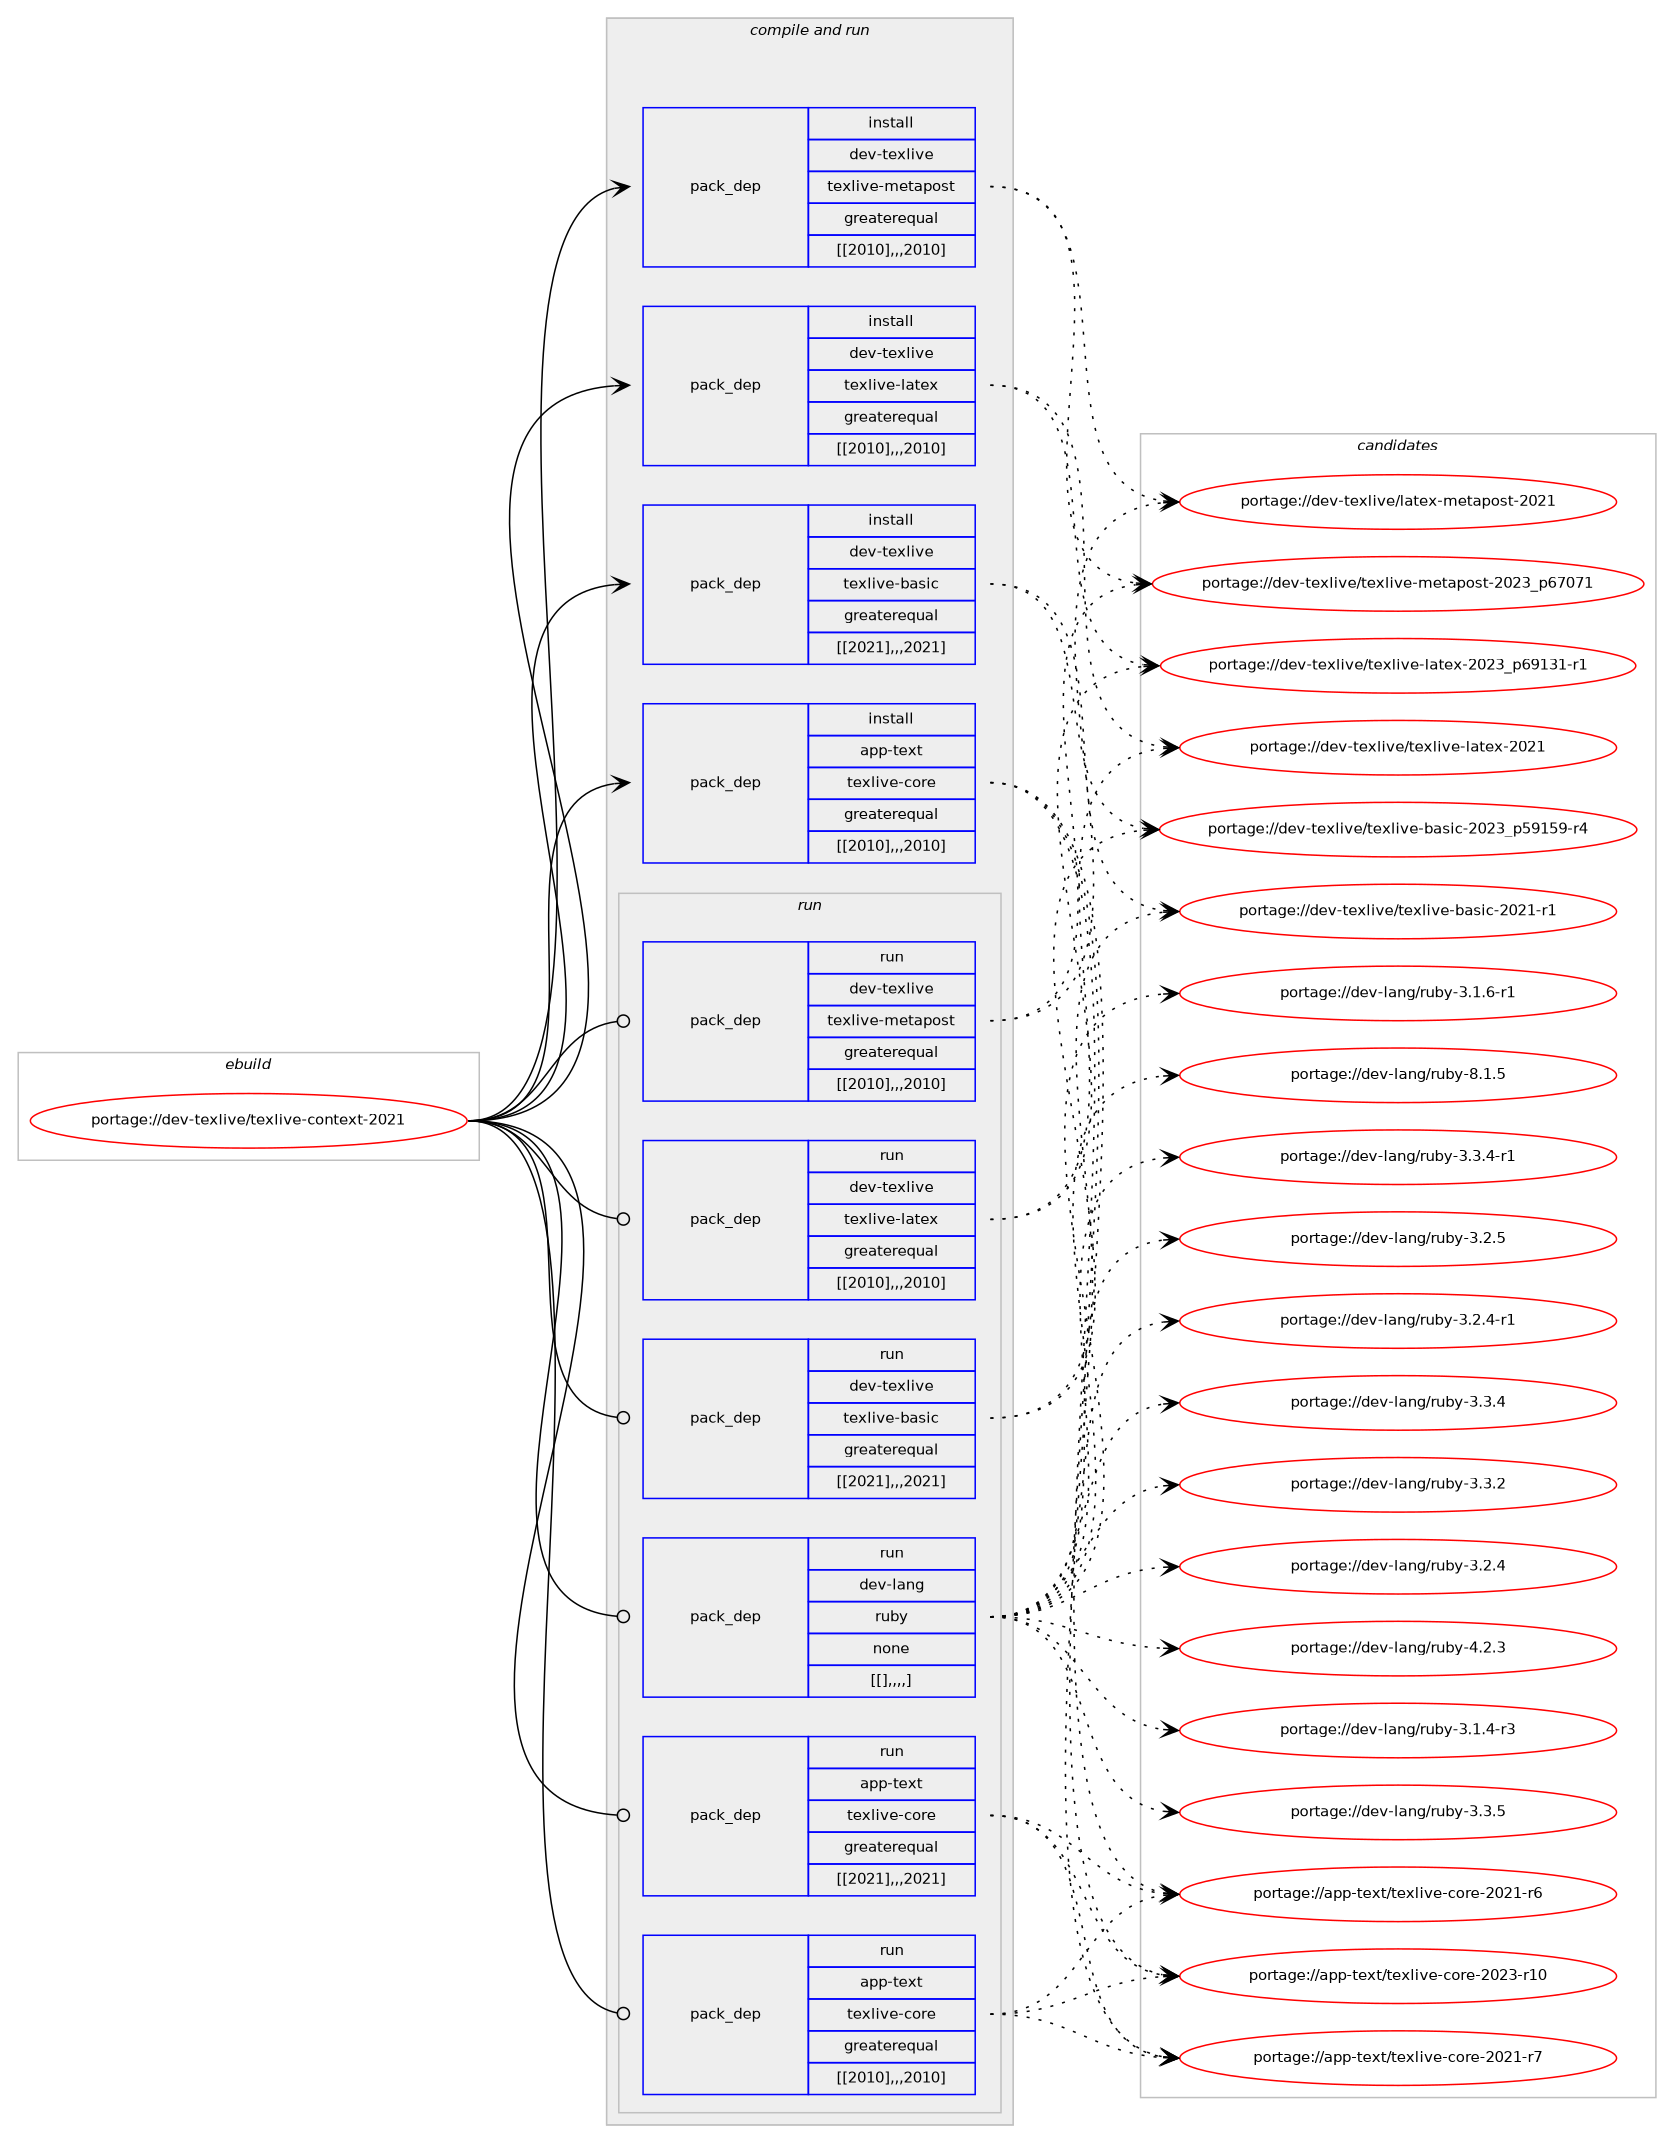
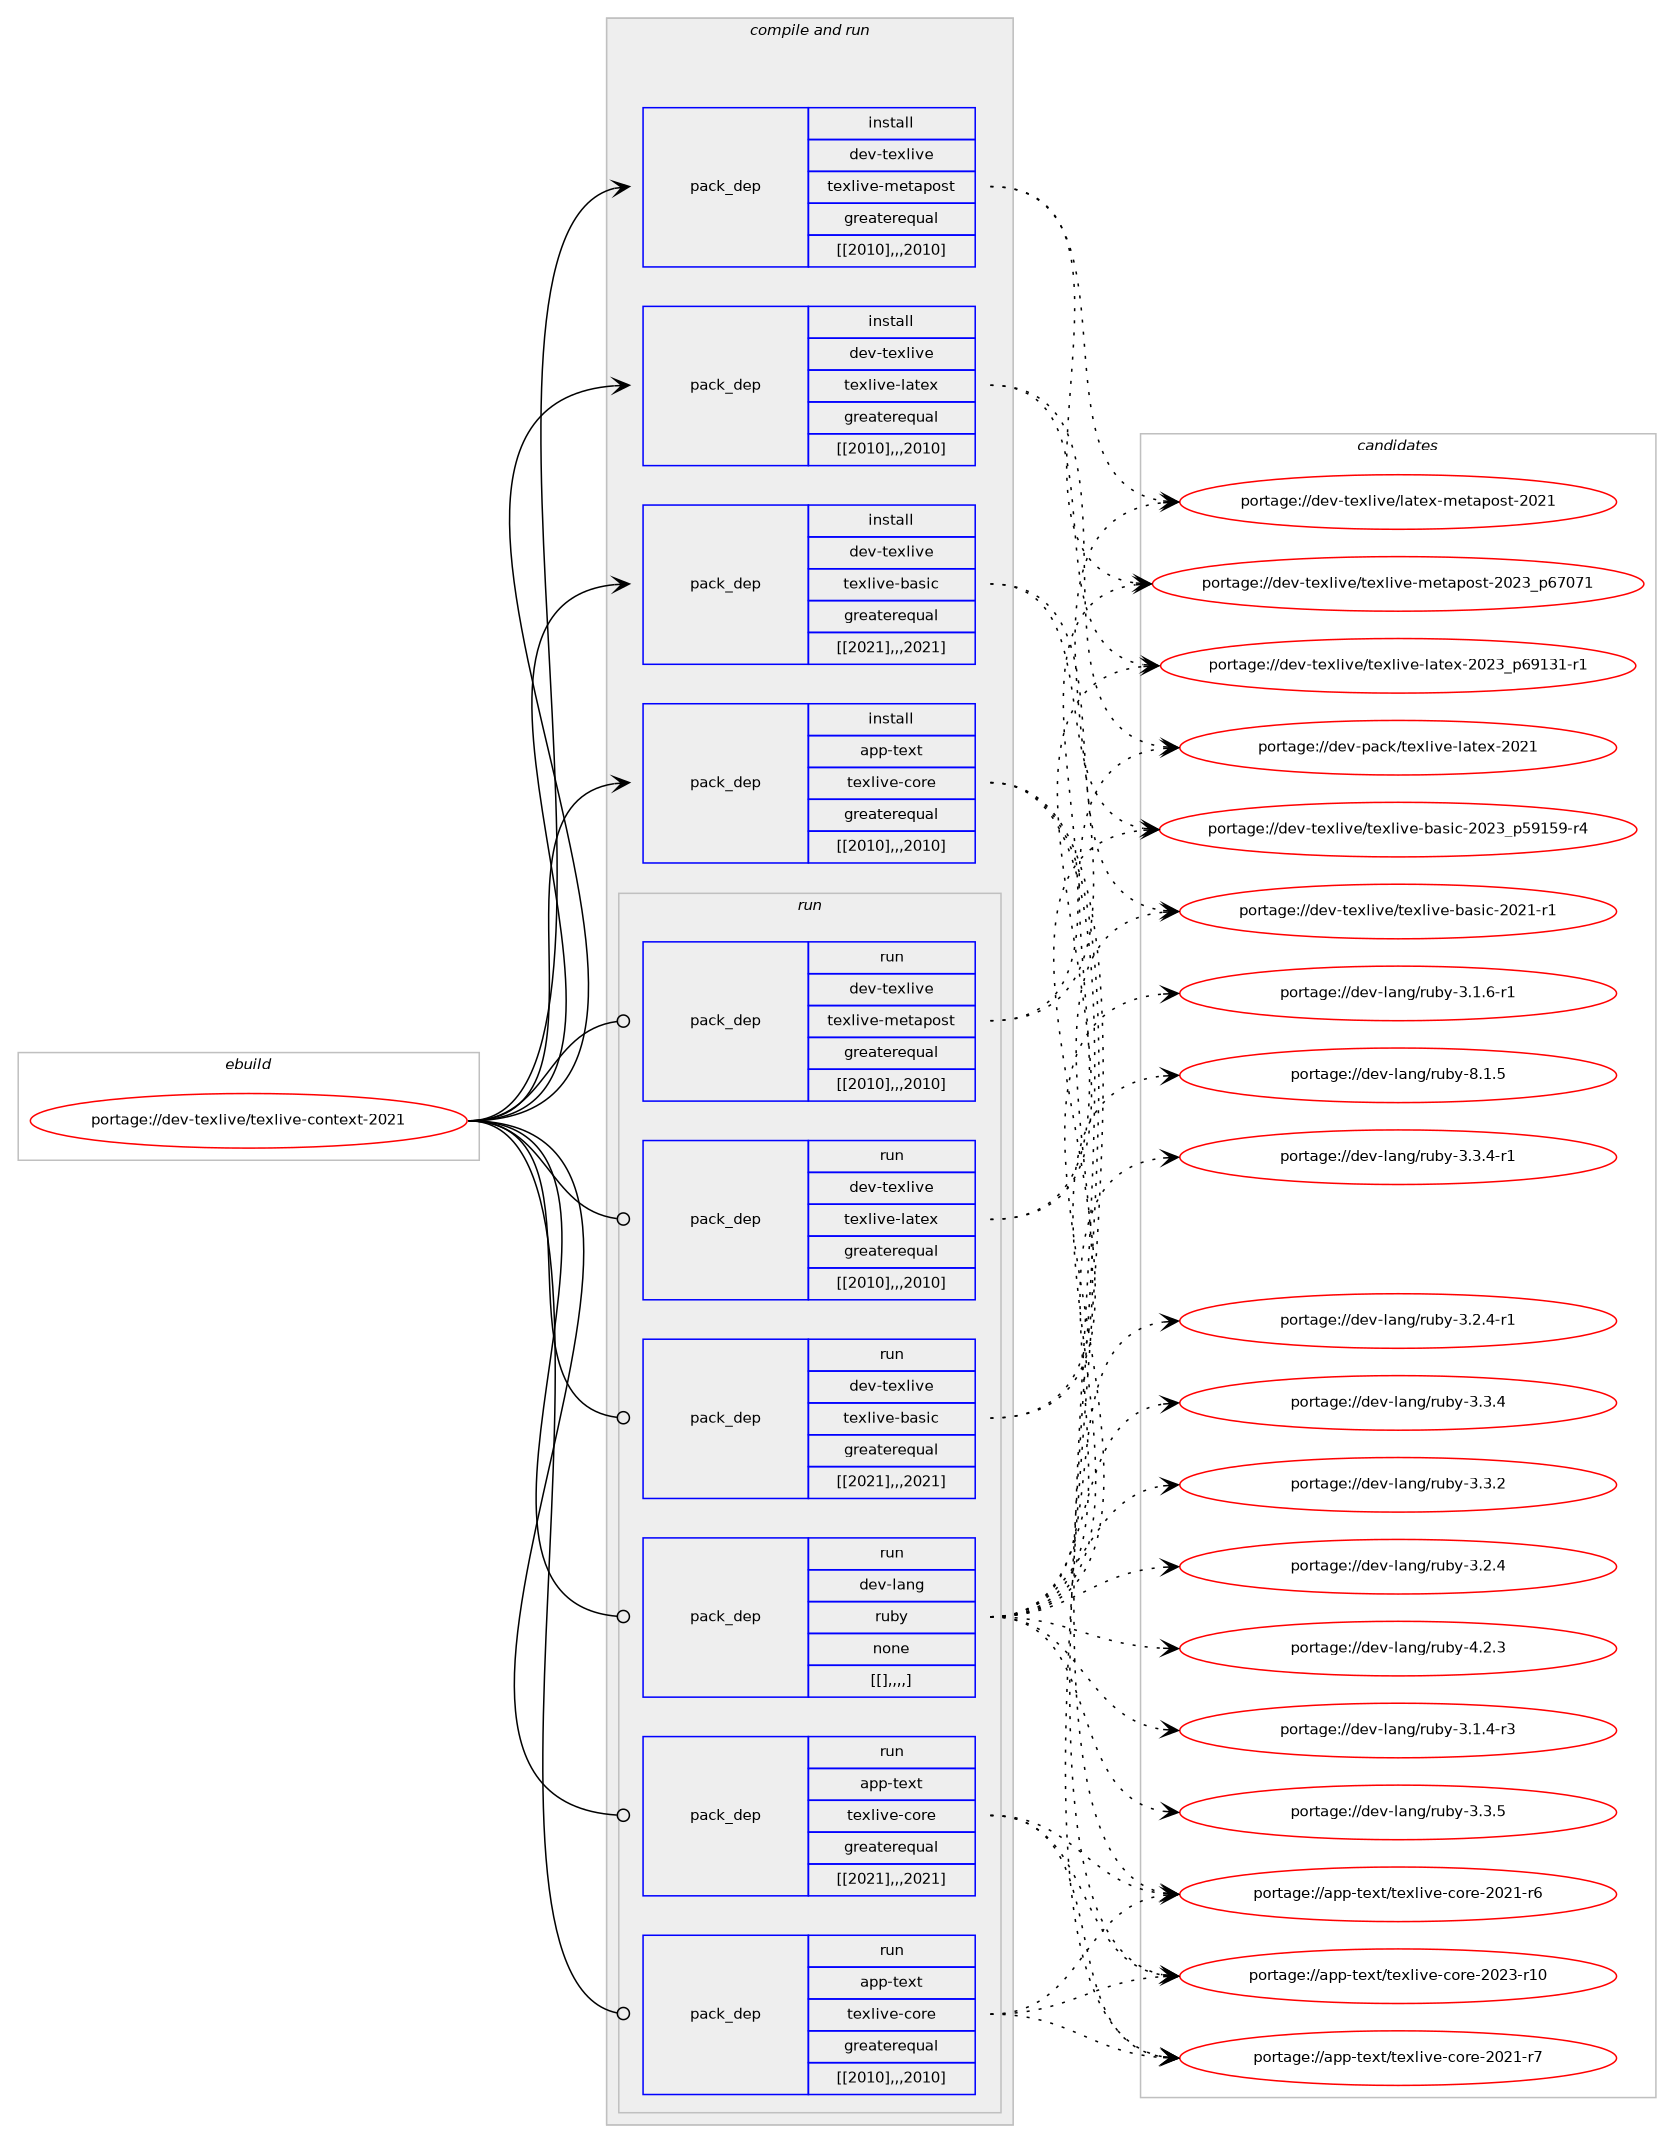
node "portage://dev-texlive/texlive-latex-2021": label "portage://dev-texlive/texlive-latex-2021" -> "portage://dev-pack/texlive-latex-2021"
node "portage://dev-lang/ruby-3.2.5": removed
